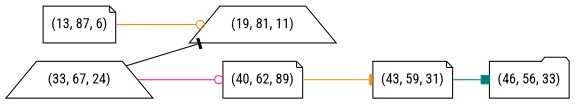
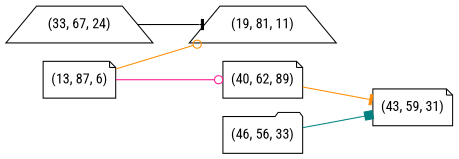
edge "(33, 67, 24)" -> "(40, 62, 89)": now "(13, 87, 6)" -> "(40, 62, 89)"
edge "(43, 59, 31)" -> "(46, 56, 33)": reversed
